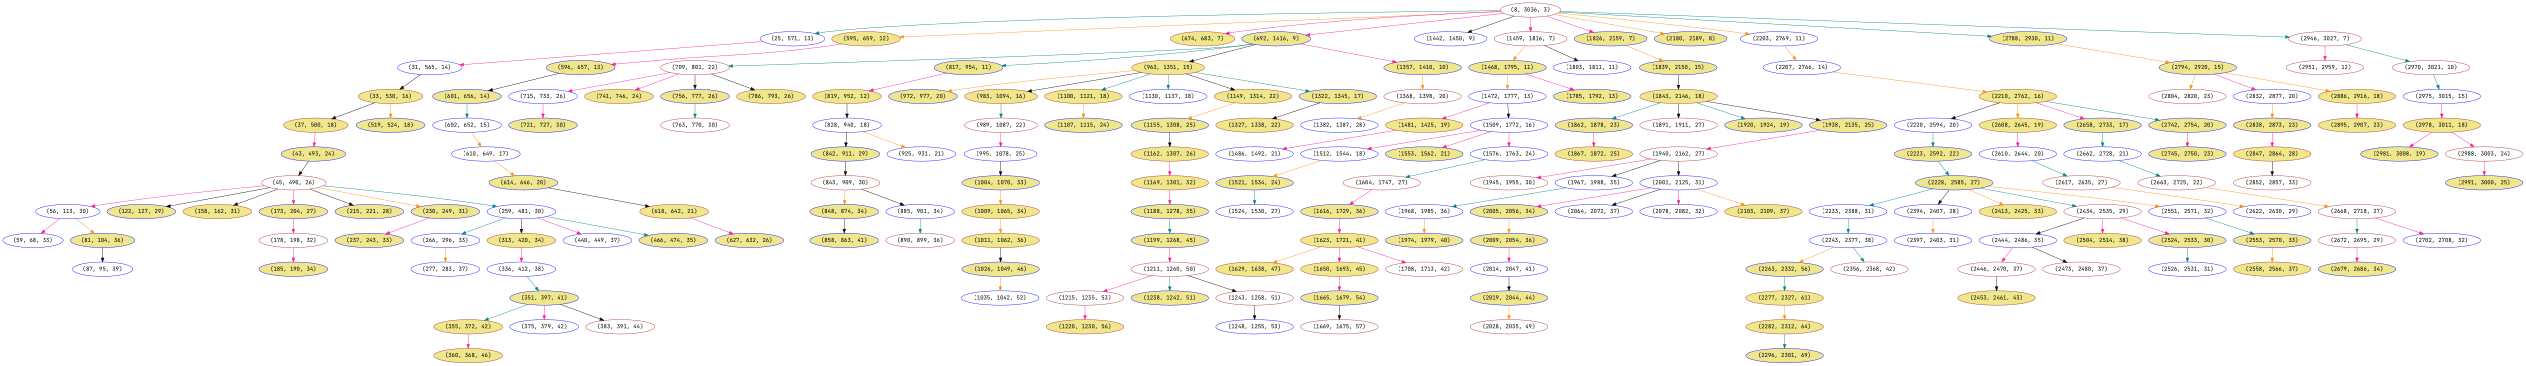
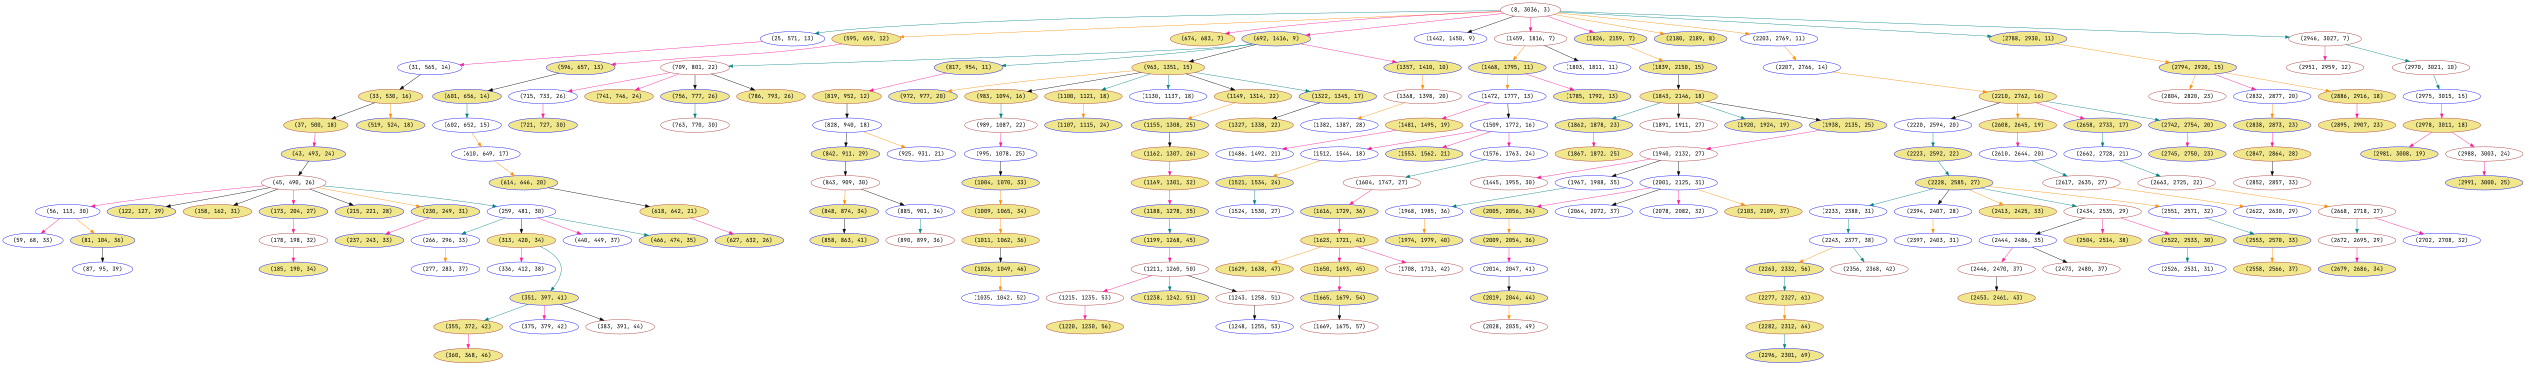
node "(1481, 1425, 19)": label "(1481, 1425, 19)" -> "(1481, 1495, 19)"
node "(1940, 2162, 27)": label "(1940, 2162, 27)" -> "(1940, 2132, 27)"
node "(1945, 1955, 30)": label "(1945, 1955, 30)" -> "(1445, 1955, 30)"
node "(2524, 2533, 30)": label "(2524, 2533, 30)" -> "(2522, 2533, 30)"
edge "(336, 412, 38)" -> "(351, 397, 41)": now "(313, 420, 34)" -> "(351, 397, 41)"
